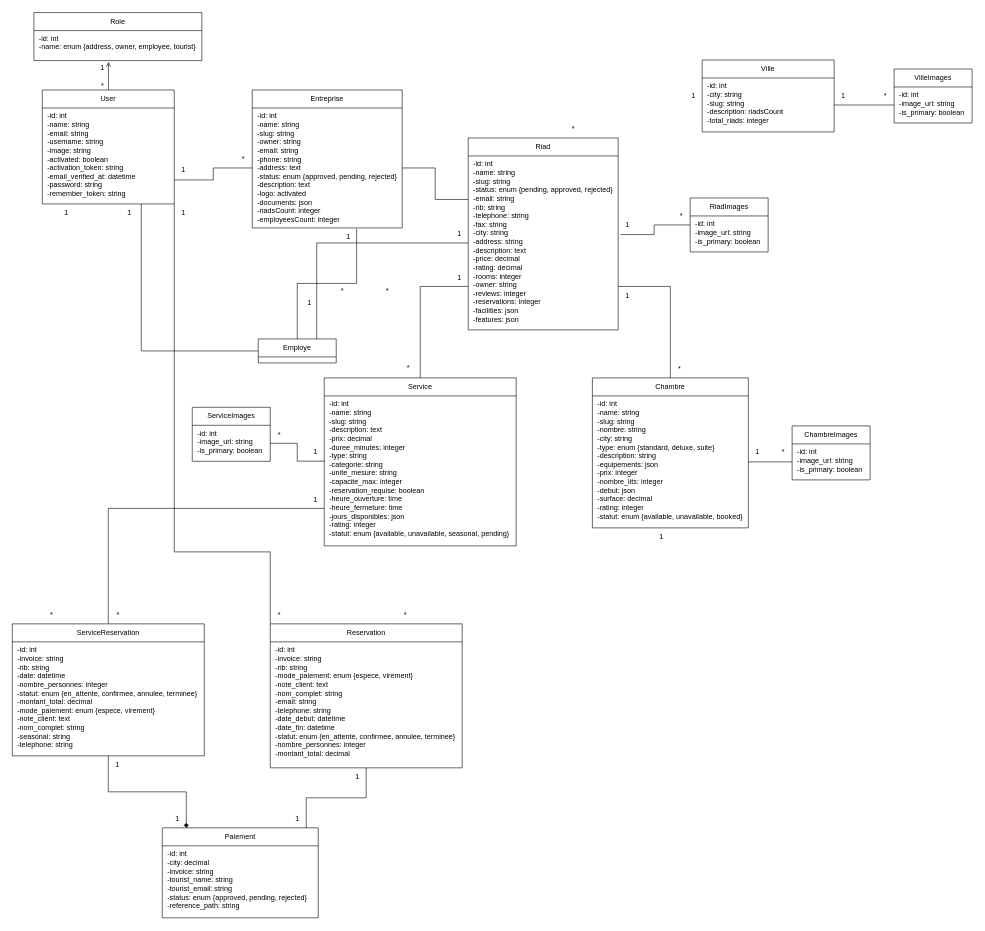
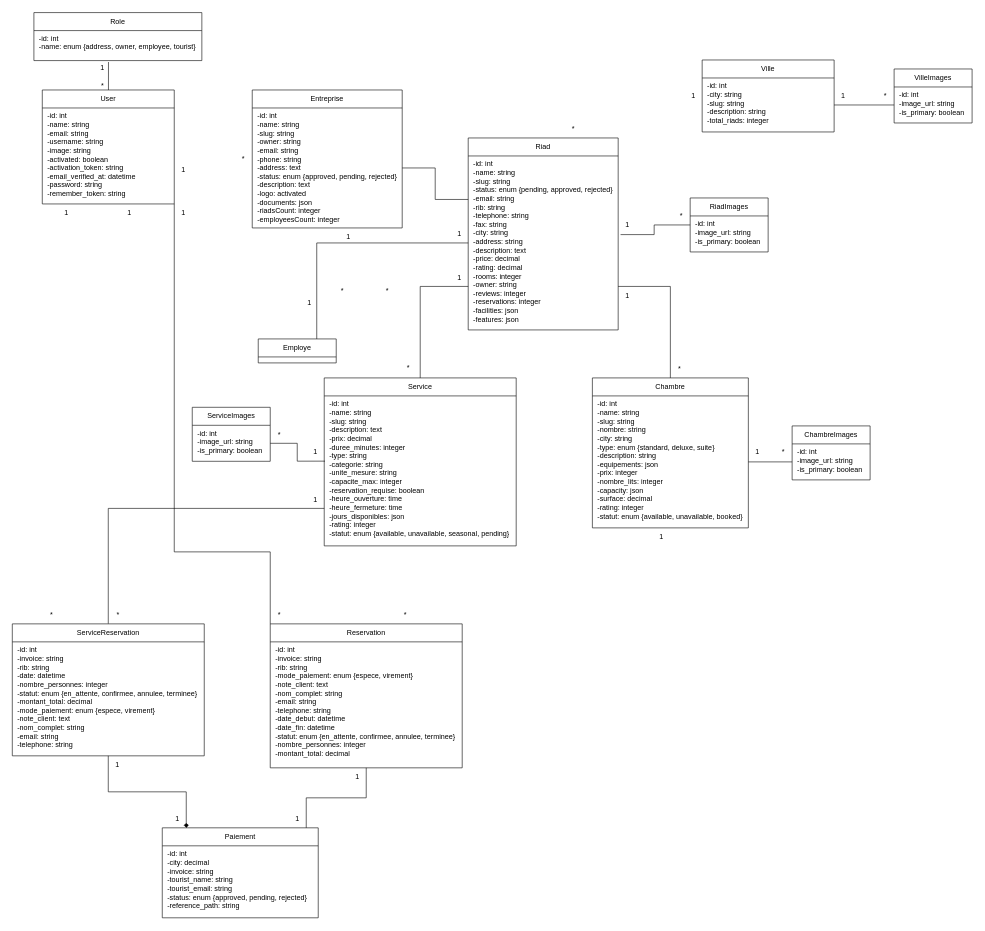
edge "User" -> "-id: int -name: enum {address, owner, employee, tourist}": arrowhead open -> none
node "-id: int -city: string -slug: string -description: riadsCount -total_riads: integer": label "-id: int -city: string -slug: string -description: riadsCount -total_riads: integer" -> "-id: int -city: string -slug: string -description: string -total_riads: integer"
edge "-id: int -name: string -email: string -username: string -image: string -activated: boolean -activation_token: string -email_verified_at: datetime -password: string -remember_token: string" -- "-id: int -name: string -slug: string -owner: string -email: string -phone: string -address: text -status: enum {approved, pending, rejected} -description: text -logo: activated -documents: json -riadsCount: integer -employeesCount: integer": removed
edge "-id: int -name: string -slug: string -owner: string -email: string -phone: string -address: text -status: enum {approved, pending, rejected} -description: text -logo: activated -documents: json -riadsCount: integer -employeesCount: integer" -- "Employe": removed
edge "-id: int -name: string -email: string -username: string -image: string -activated: boolean -activation_token: string -email_verified_at: datetime -password: string -remember_token: string" -- "Employe": removed
node "-id: int -name: string -slug: string -nombre: string -city: string -type: enum {standard, deluxe, suite} -description: string -equipements: json -prix: integer -nombre_lits: integer -debut: json -surface: decimal -rating: integer -statut: enum {available, unavailable, booked}": label "-id: int -name: string -slug: string -nombre: string -city: string -type: enum {standard, deluxe, suite} -description: string -equipements: json -prix: integer -nombre_lits: integer -debut: json -surface: decimal -rating: integer -statut: enum {available, unavailable, booked}" -> "-id: int -name: string -slug: string -nombre: string -city: string -type: enum {standard, deluxe, suite} -description: string -equipements: json -prix: integer -nombre_lits: integer -capacity: json -surface: decimal -rating: integer -statut: enum {available, unavailable, booked}"
node "-id: int -invoice: string -rib: string -date: datetime -nombre_personnes: integer -statut: enum {en_attente, confirmee, annulee, terminee} -montant_total: decimal -mode_paiement: enum {espece, virement} -note_client: text -nom_complet: string -seasonal: string -telephone: string": label "-id: int -invoice: string -rib: string -date: datetime -nombre_personnes: integer -statut: enum {en_attente, confirmee, annulee, terminee} -montant_total: decimal -mode_paiement: enum {espece, virement} -note_client: text -nom_complet: string -seasonal: string -telephone: string" -> "-id: int -invoice: string -rib: string -date: datetime -nombre_personnes: integer -statut: enum {en_attente, confirmee, annulee, terminee} -montant_total: decimal -mode_paiement: enum {espece, virement} -note_client: text -nom_complet: string -email: string -telephone: string"
